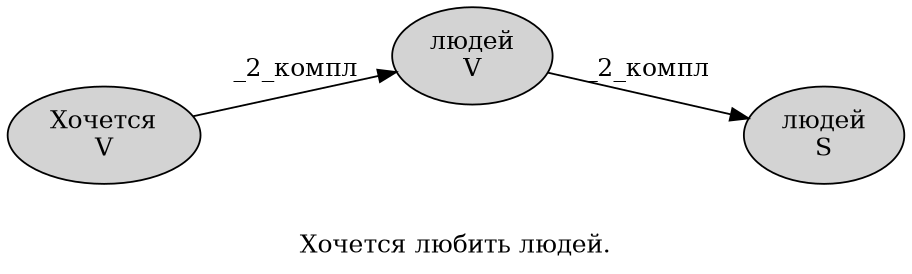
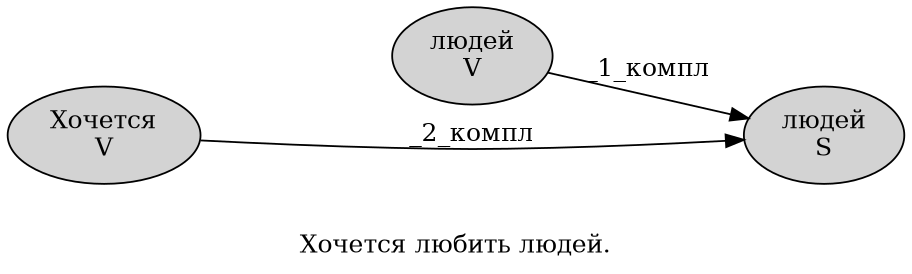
edge "людей V" -> "людей S": label "_2_компл" -> "_1_компл"
edge "Хочется V" -> "людей V": now "Хочется V" -> "людей S"
